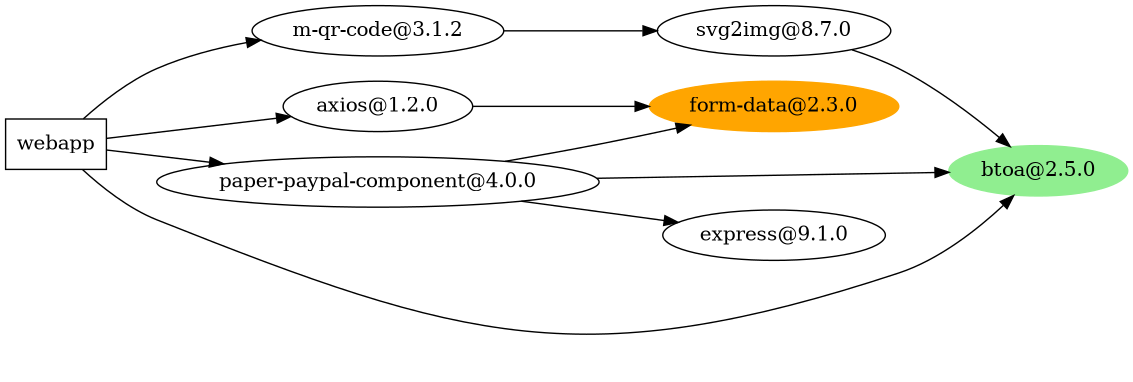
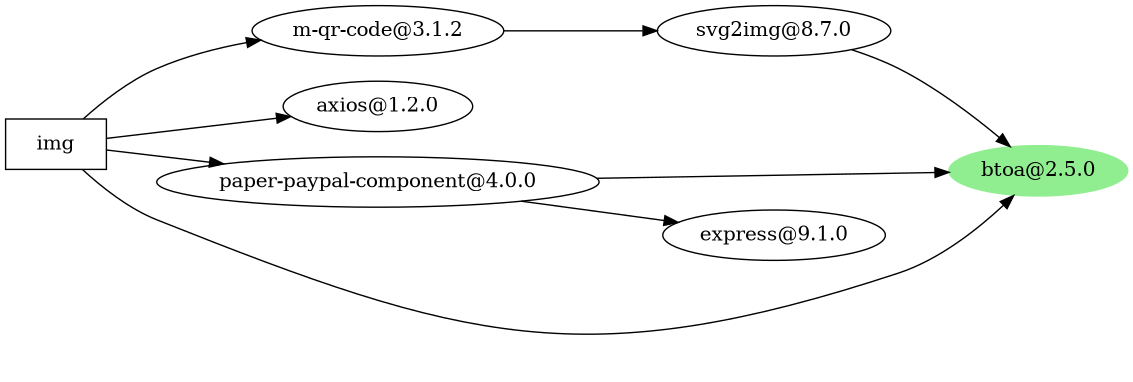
node "form-data@2.3.0": removed
node "webapp": label "webapp" -> "img"
